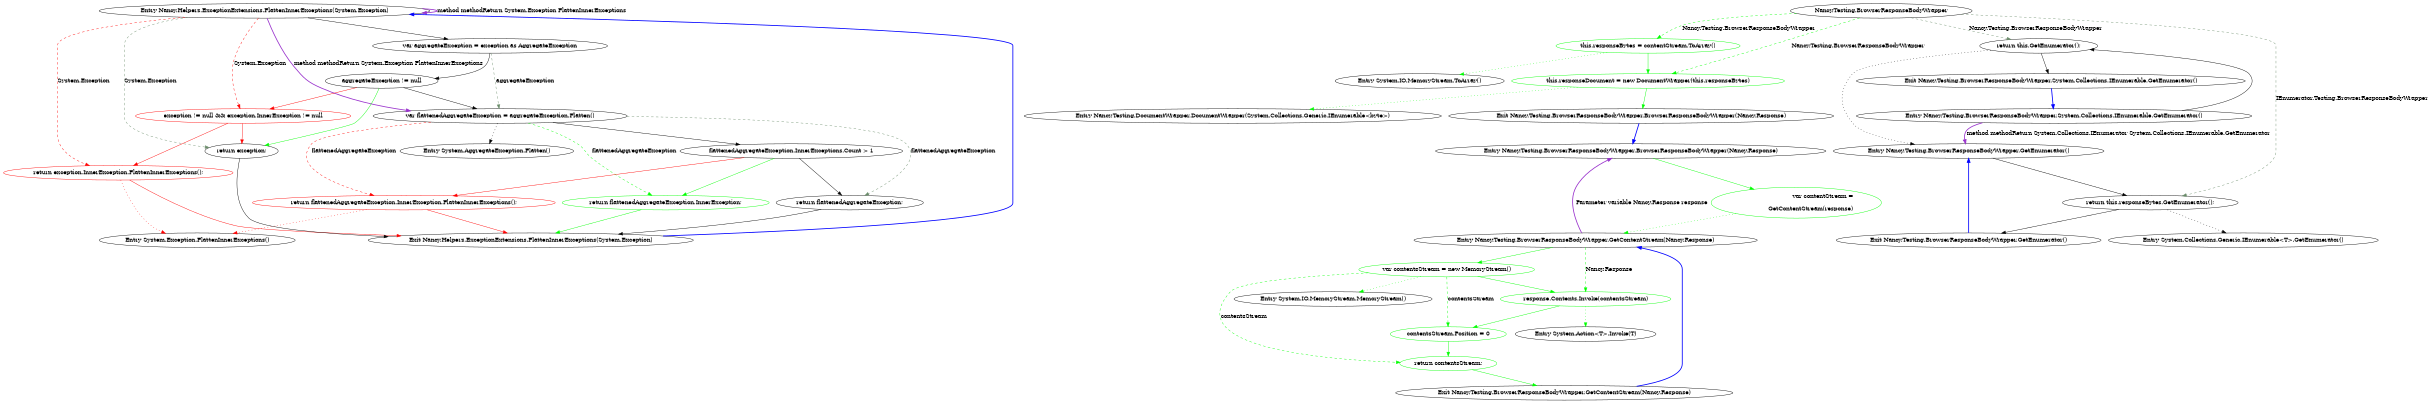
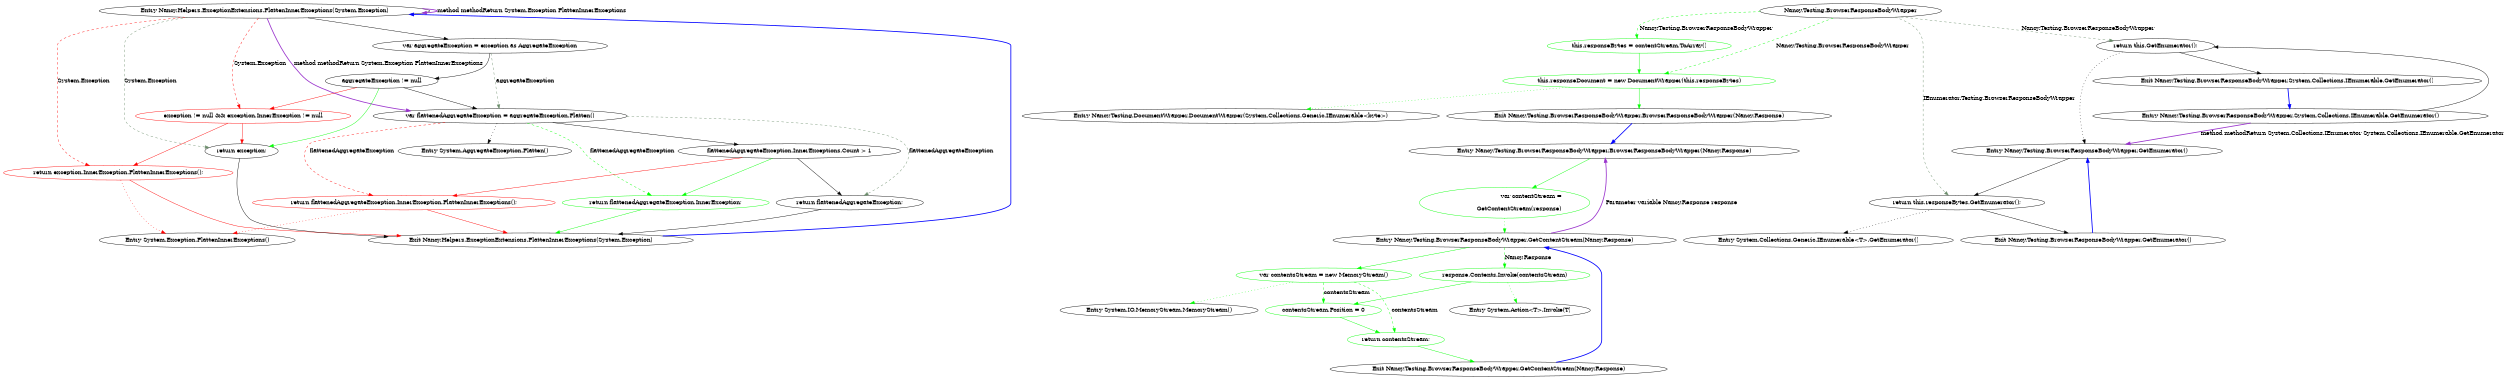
node "Entry System.IO.MemoryStream.ToArray()": removed
edge "var contentsStream = new MemoryStream()" -> "response.Contents.Invoke(contentsStream)": removed
